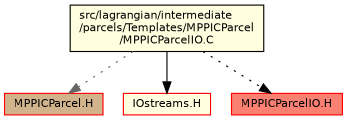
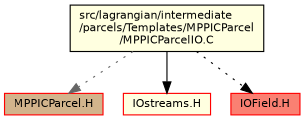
node "MPPICParcelIO.H": label "MPPICParcelIO.H" -> "IOField.H"
